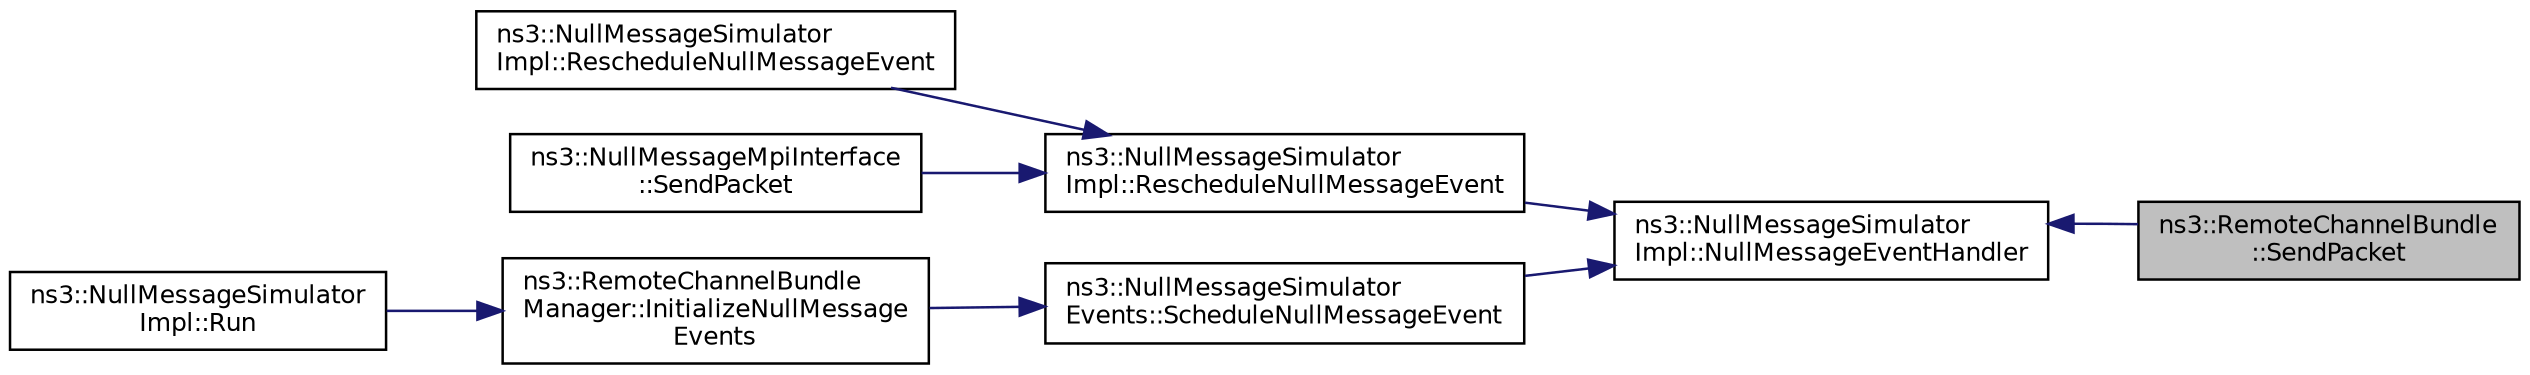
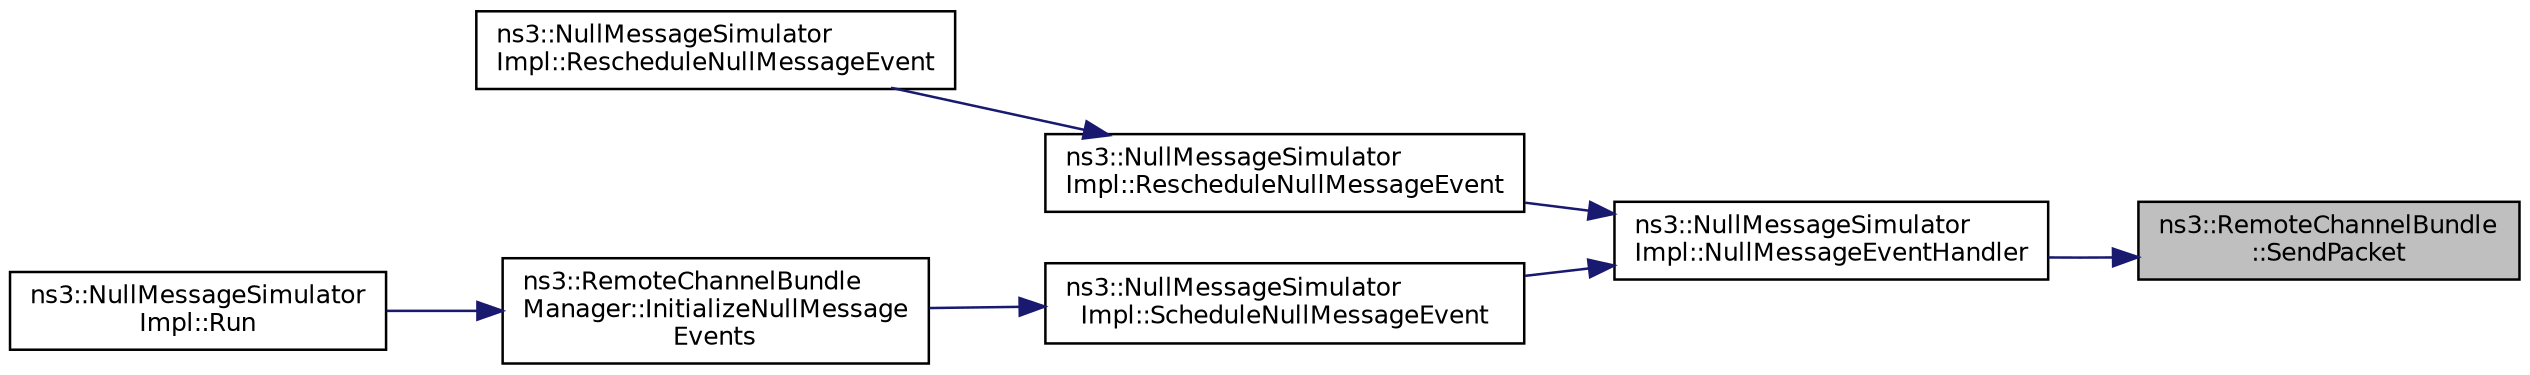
node "ns3::NullMessageMpiInterface ::SendPacket": removed
edge "ns3::RemoteChannelBundle ::SendPacket" -> "ns3::NullMessageSimulator Impl::NullMessageEventHandler": reversed
node "ns3::NullMessageSimulator Events::ScheduleNullMessageEvent": label "ns3::NullMessageSimulator Events::ScheduleNullMessageEvent" -> "ns3::NullMessageSimulator Impl::ScheduleNullMessageEvent"
